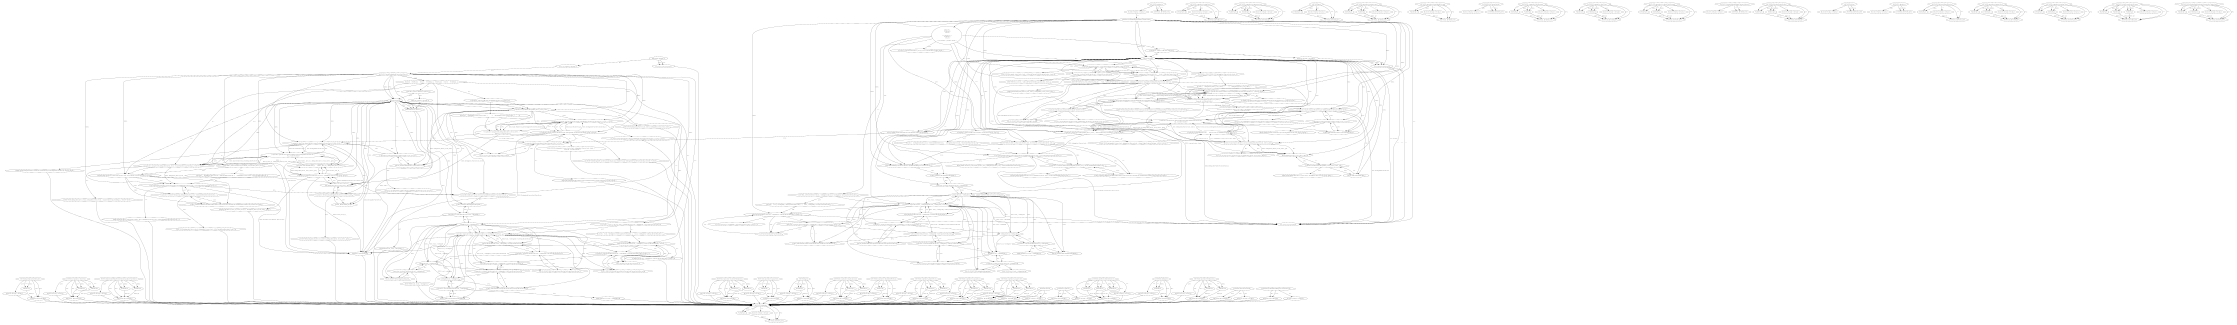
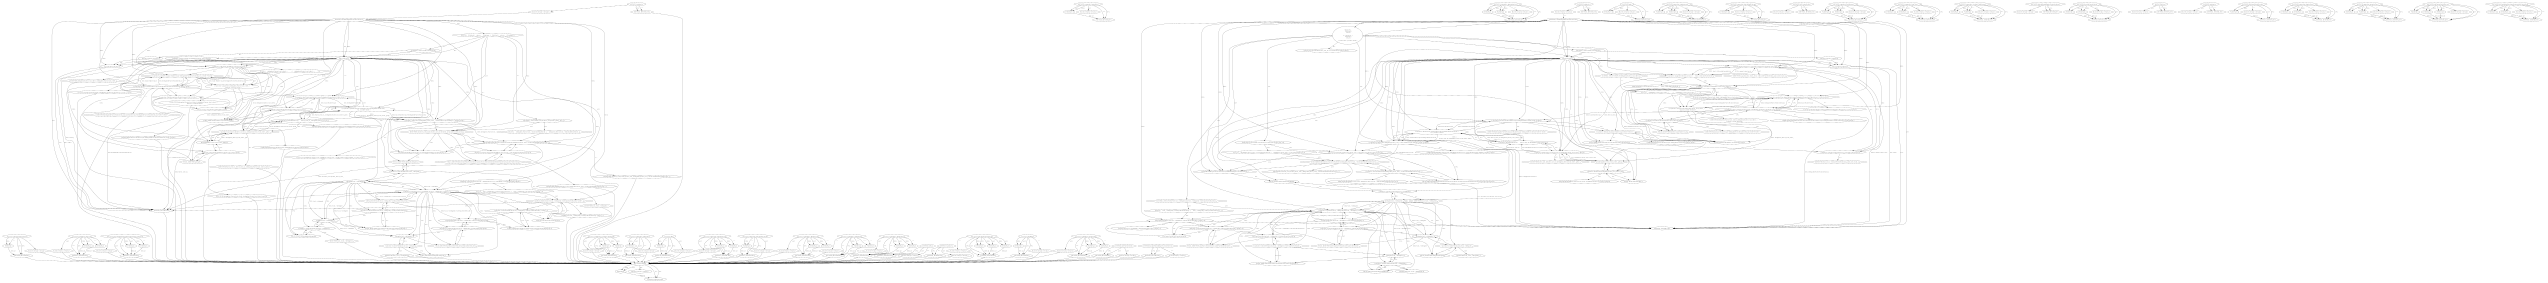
edge "(FIELD_IDENTIFIER,AllocateFrameSinkId,AllocateFrameSinkId)" -> "<(<operator>.fieldAccess,base::MakeUnique)<SUB>7</SUB>>": now "(FIELD_IDENTIFIER,AllocateFrameSinkId,AllocateFrameSinkId)" -> "(<operator>.indirectFieldAccess,host_->AllocateFrameSinkId)"
